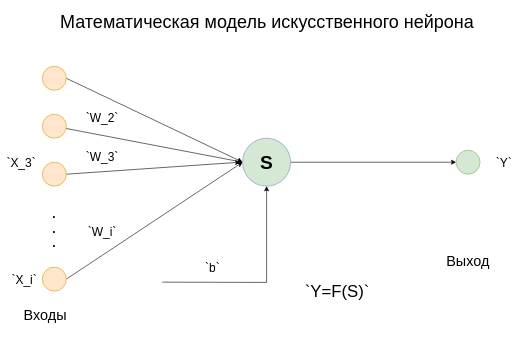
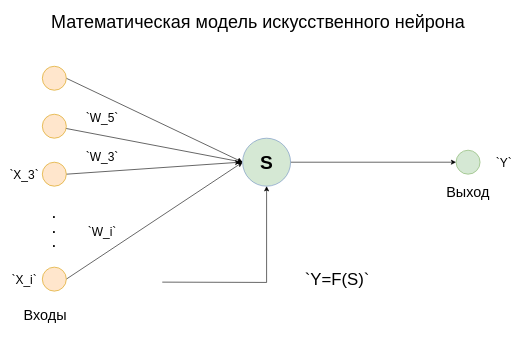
node "Математическая модель искусственного нейрона": moved (267, 21) -> (258, 21)
node "`W_2`": label "`W_2`" -> "`W_5`"
node "`X_3`": moved (21, 162) -> (24, 174)
node "Выход": moved (468, 261) -> (468, 192)
node "`b`": removed
node "`Y=F(S)`": moved (338, 291) -> (338, 279)
